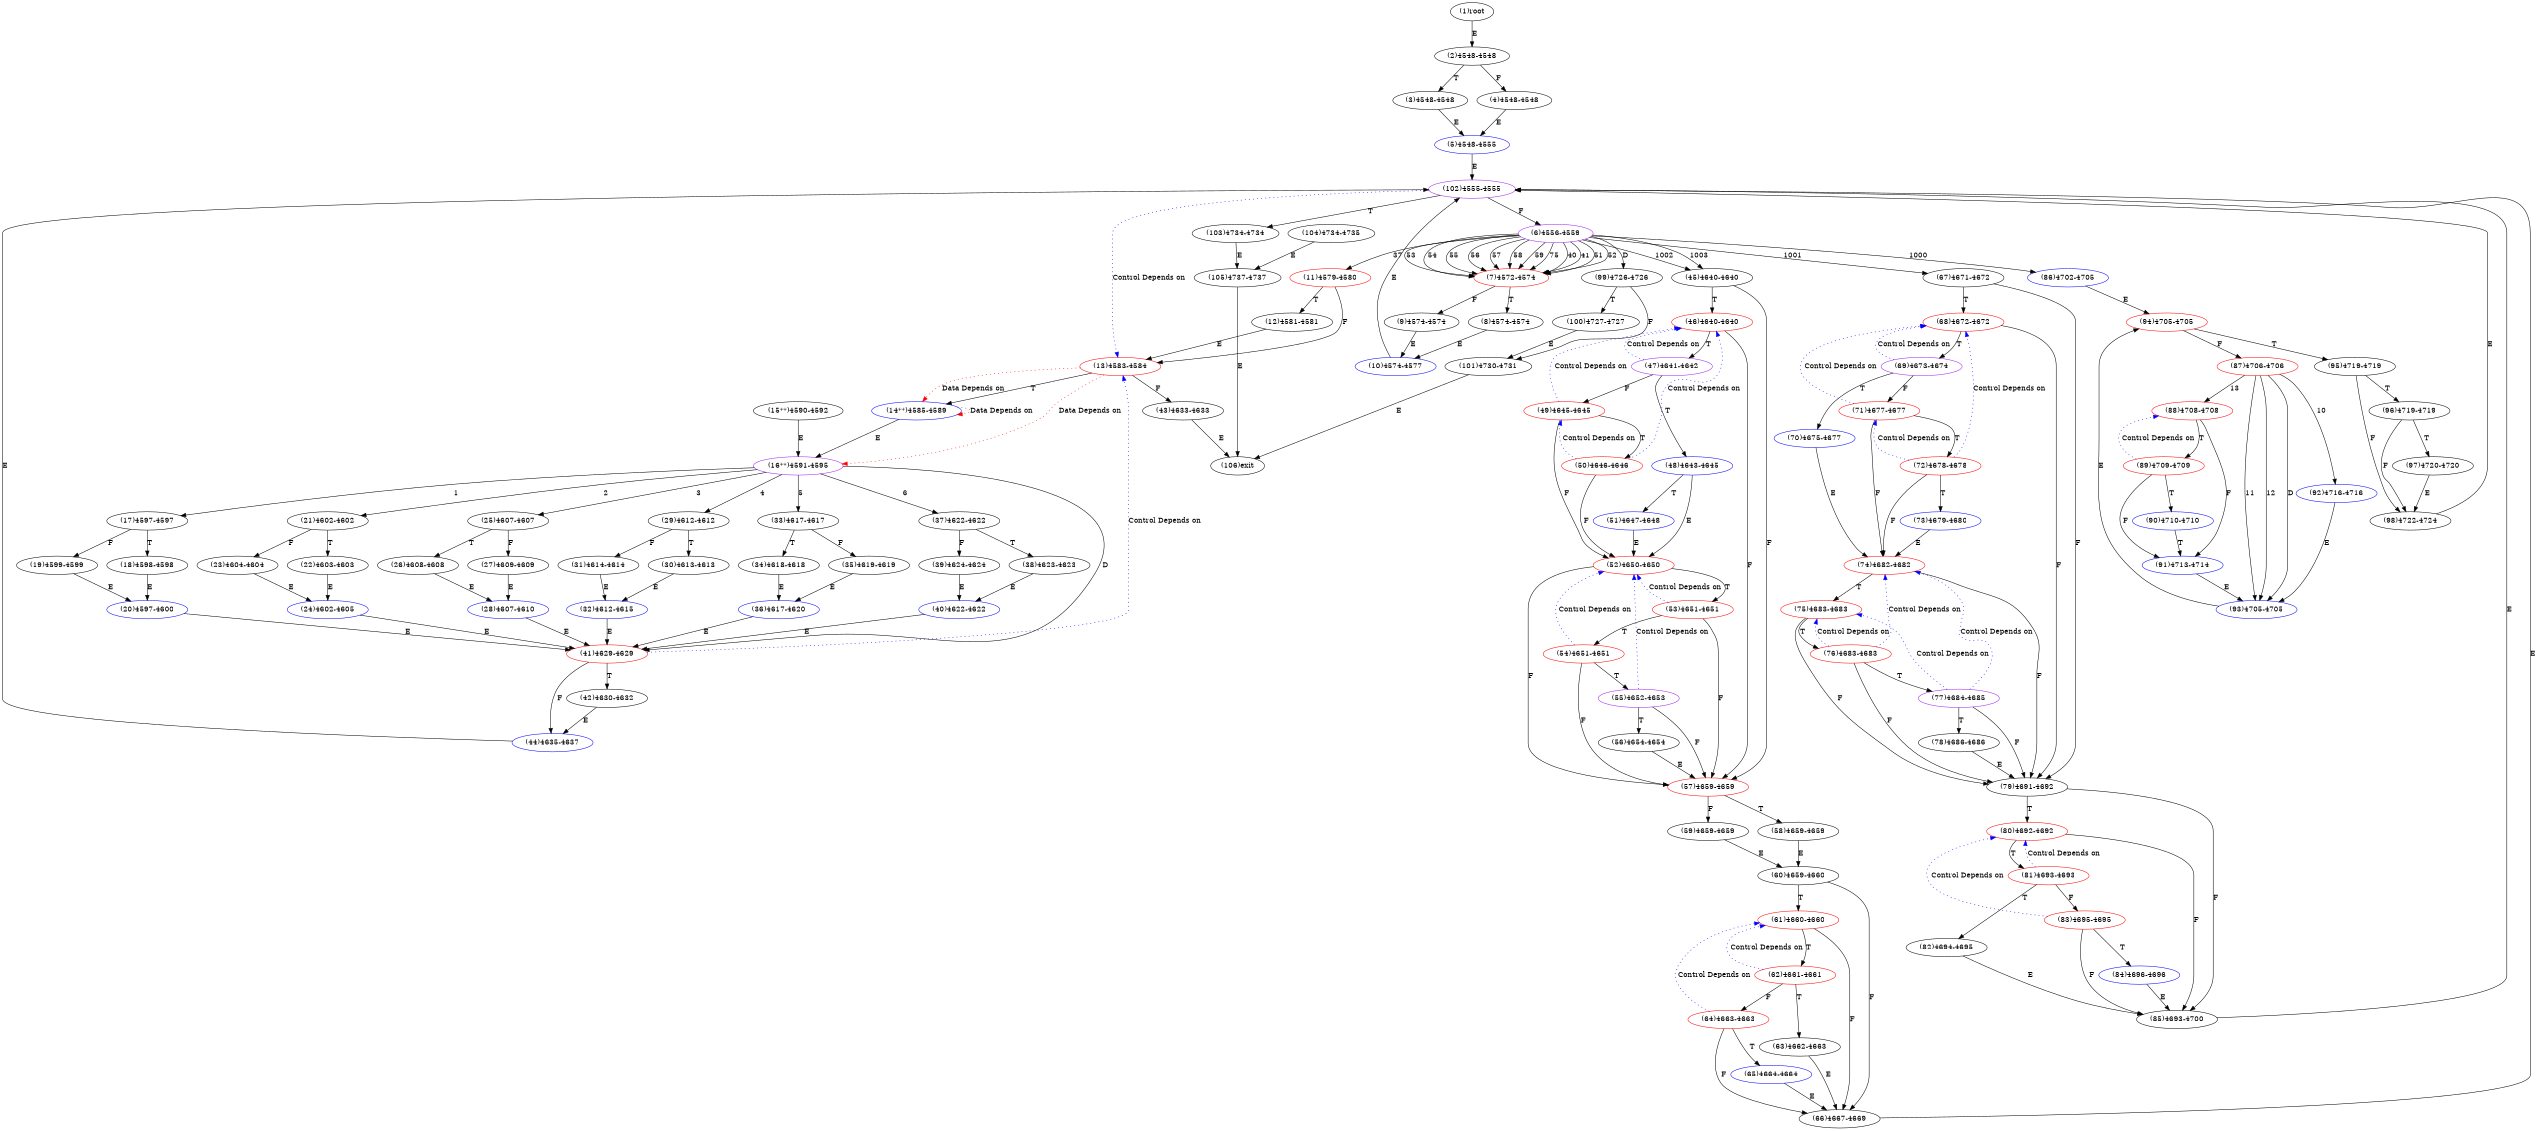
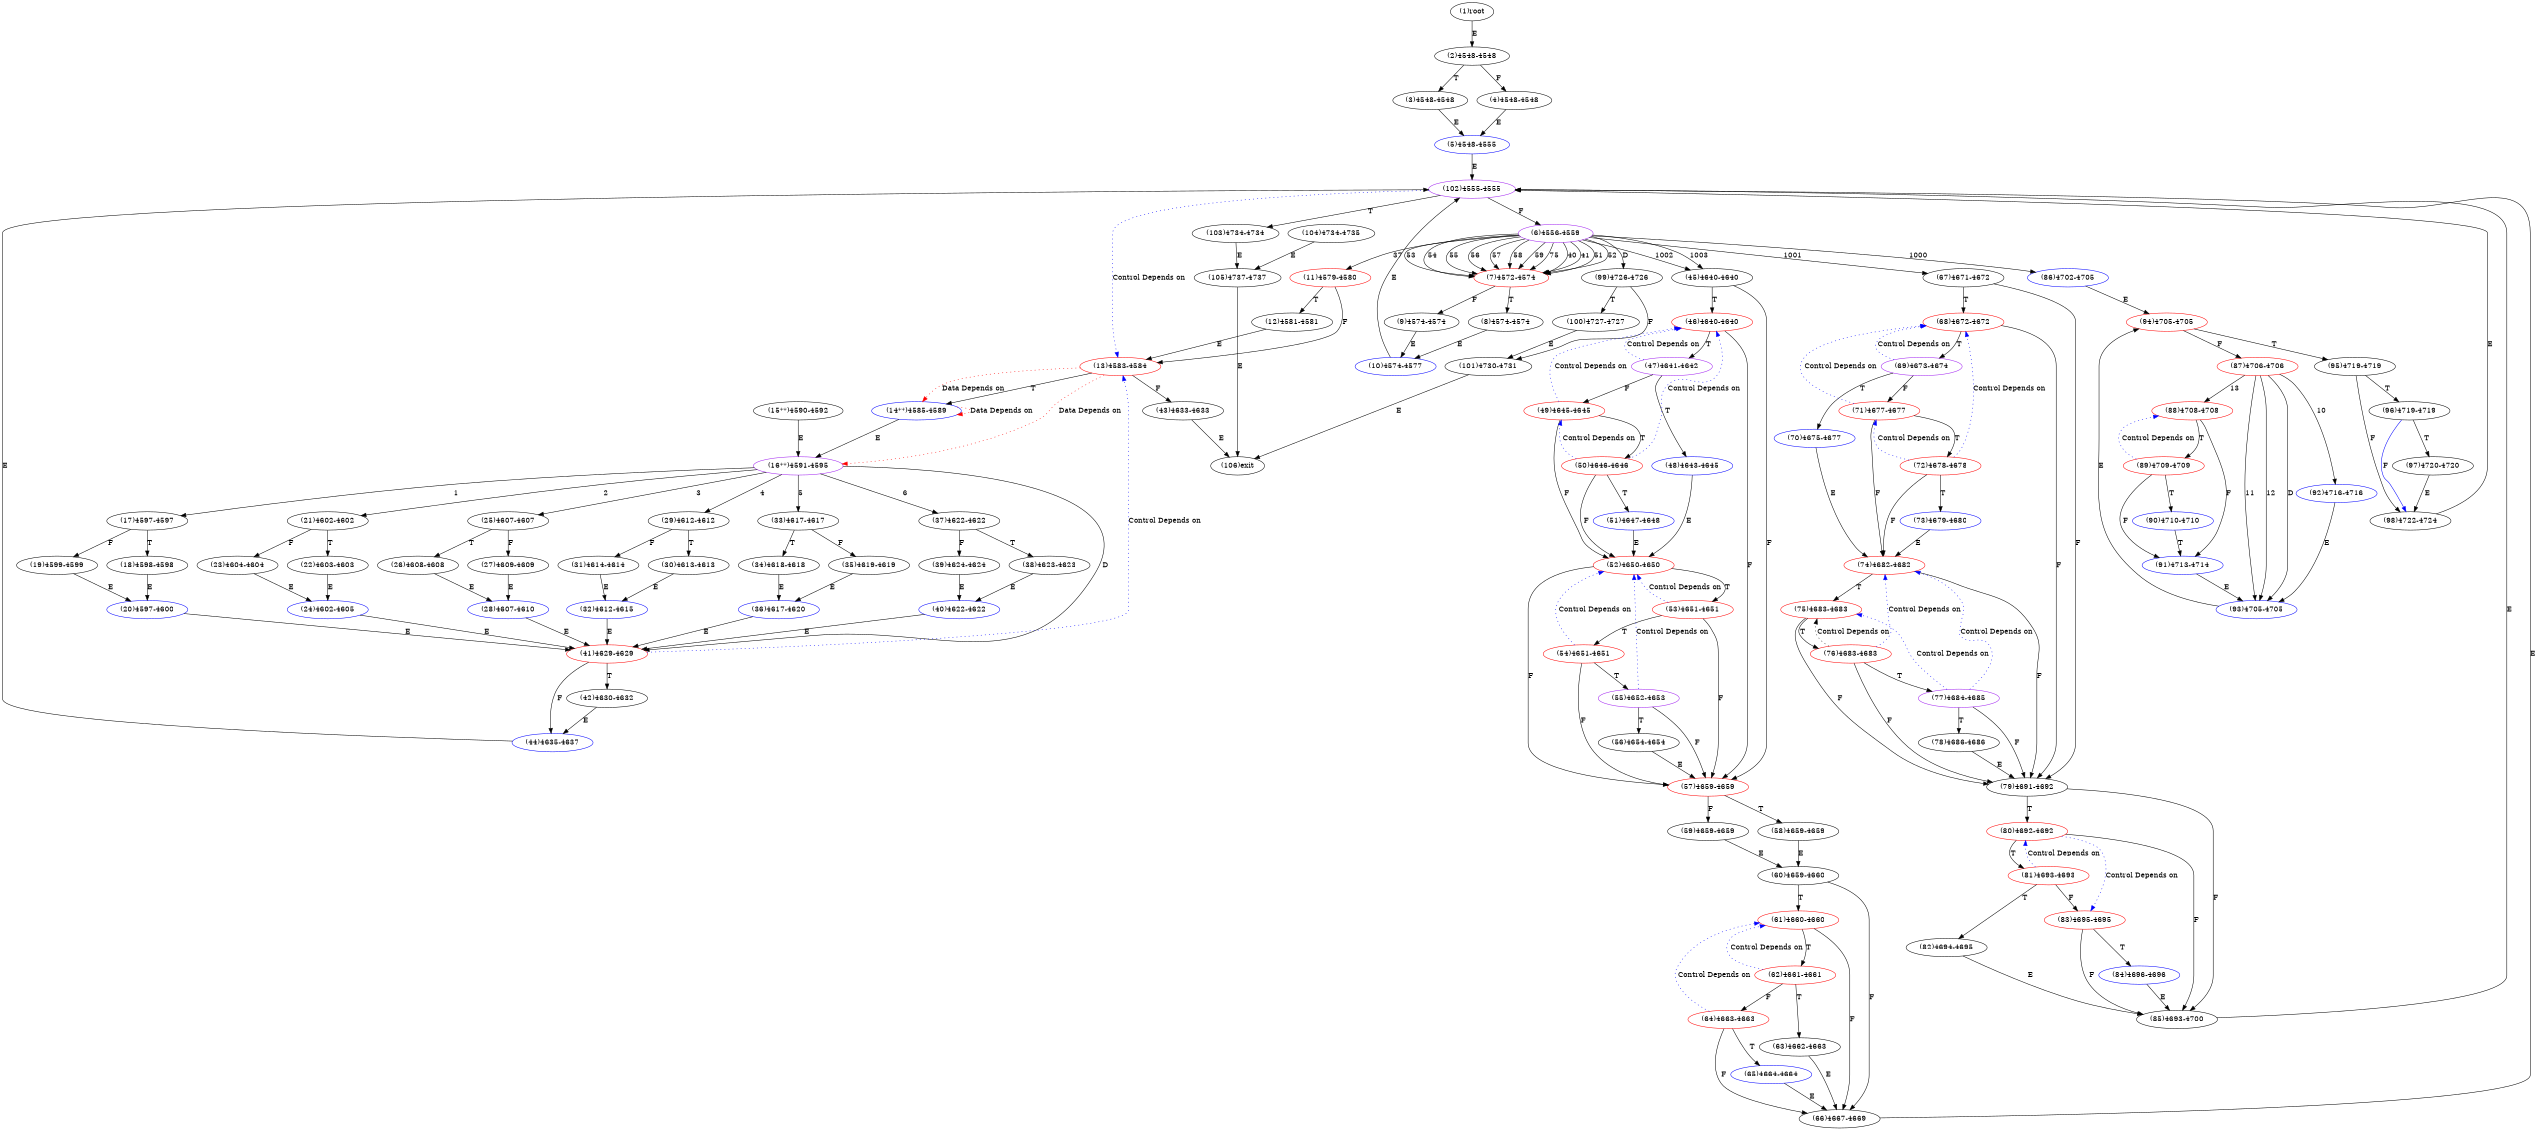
edge "(96)4719-4719" -> "(98)4722-4724": color black -> blue
edge "(48)4643-4645" -> "(51)4647-4648": now "(50)4646-4646" -> "(51)4647-4648"
edge "(76)4683-4683" -> "(75)4683-4683": color blue -> black
edge "(83)4695-4695" -> "(80)4692-4692": reversed
